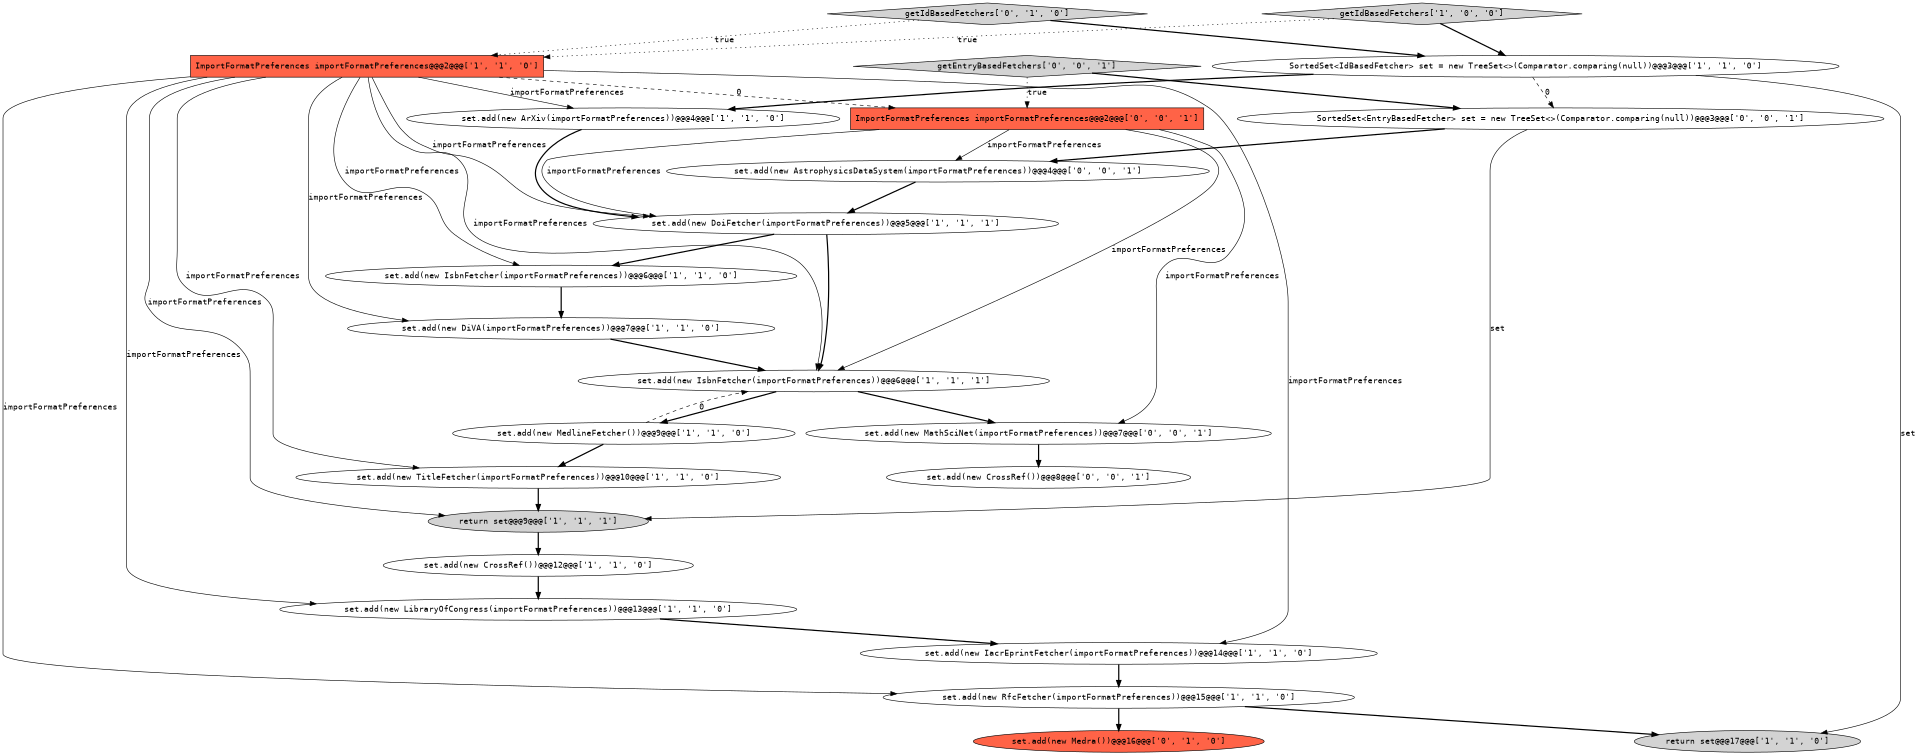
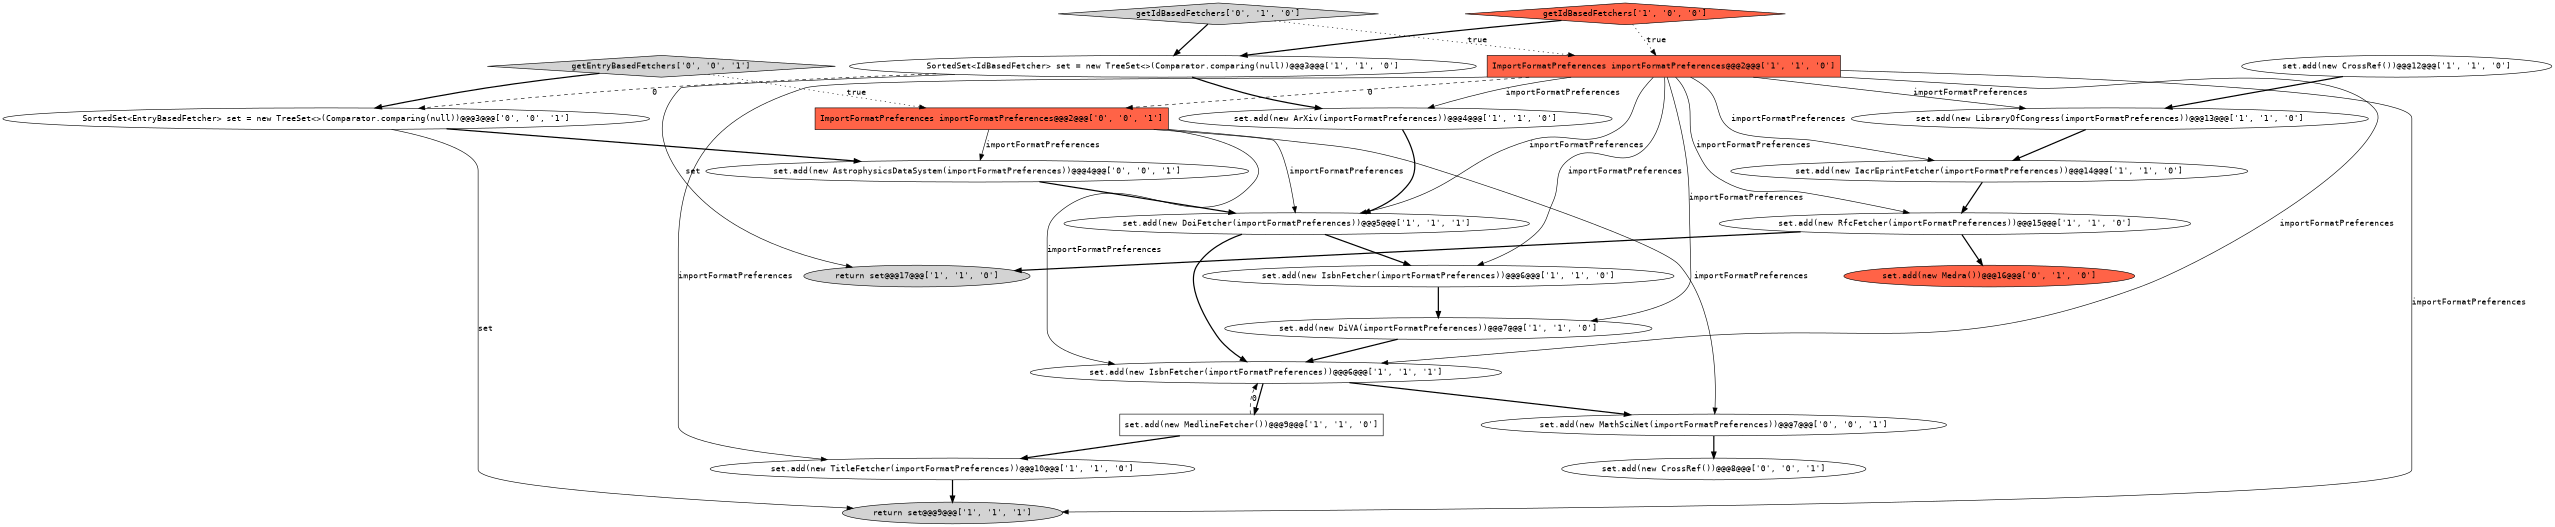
node "getIdBasedFetchers['1', '0', '0']": fillcolor lightgray -> tomato
node "set.add(new MedlineFetcher())@@@9@@@['1', '1', '0']": shape ellipse -> box
edge "return set@@@9@@@['1', '1', '1']" -> "set.add(new CrossRef())@@@12@@@['1', '1', '0']": removed
